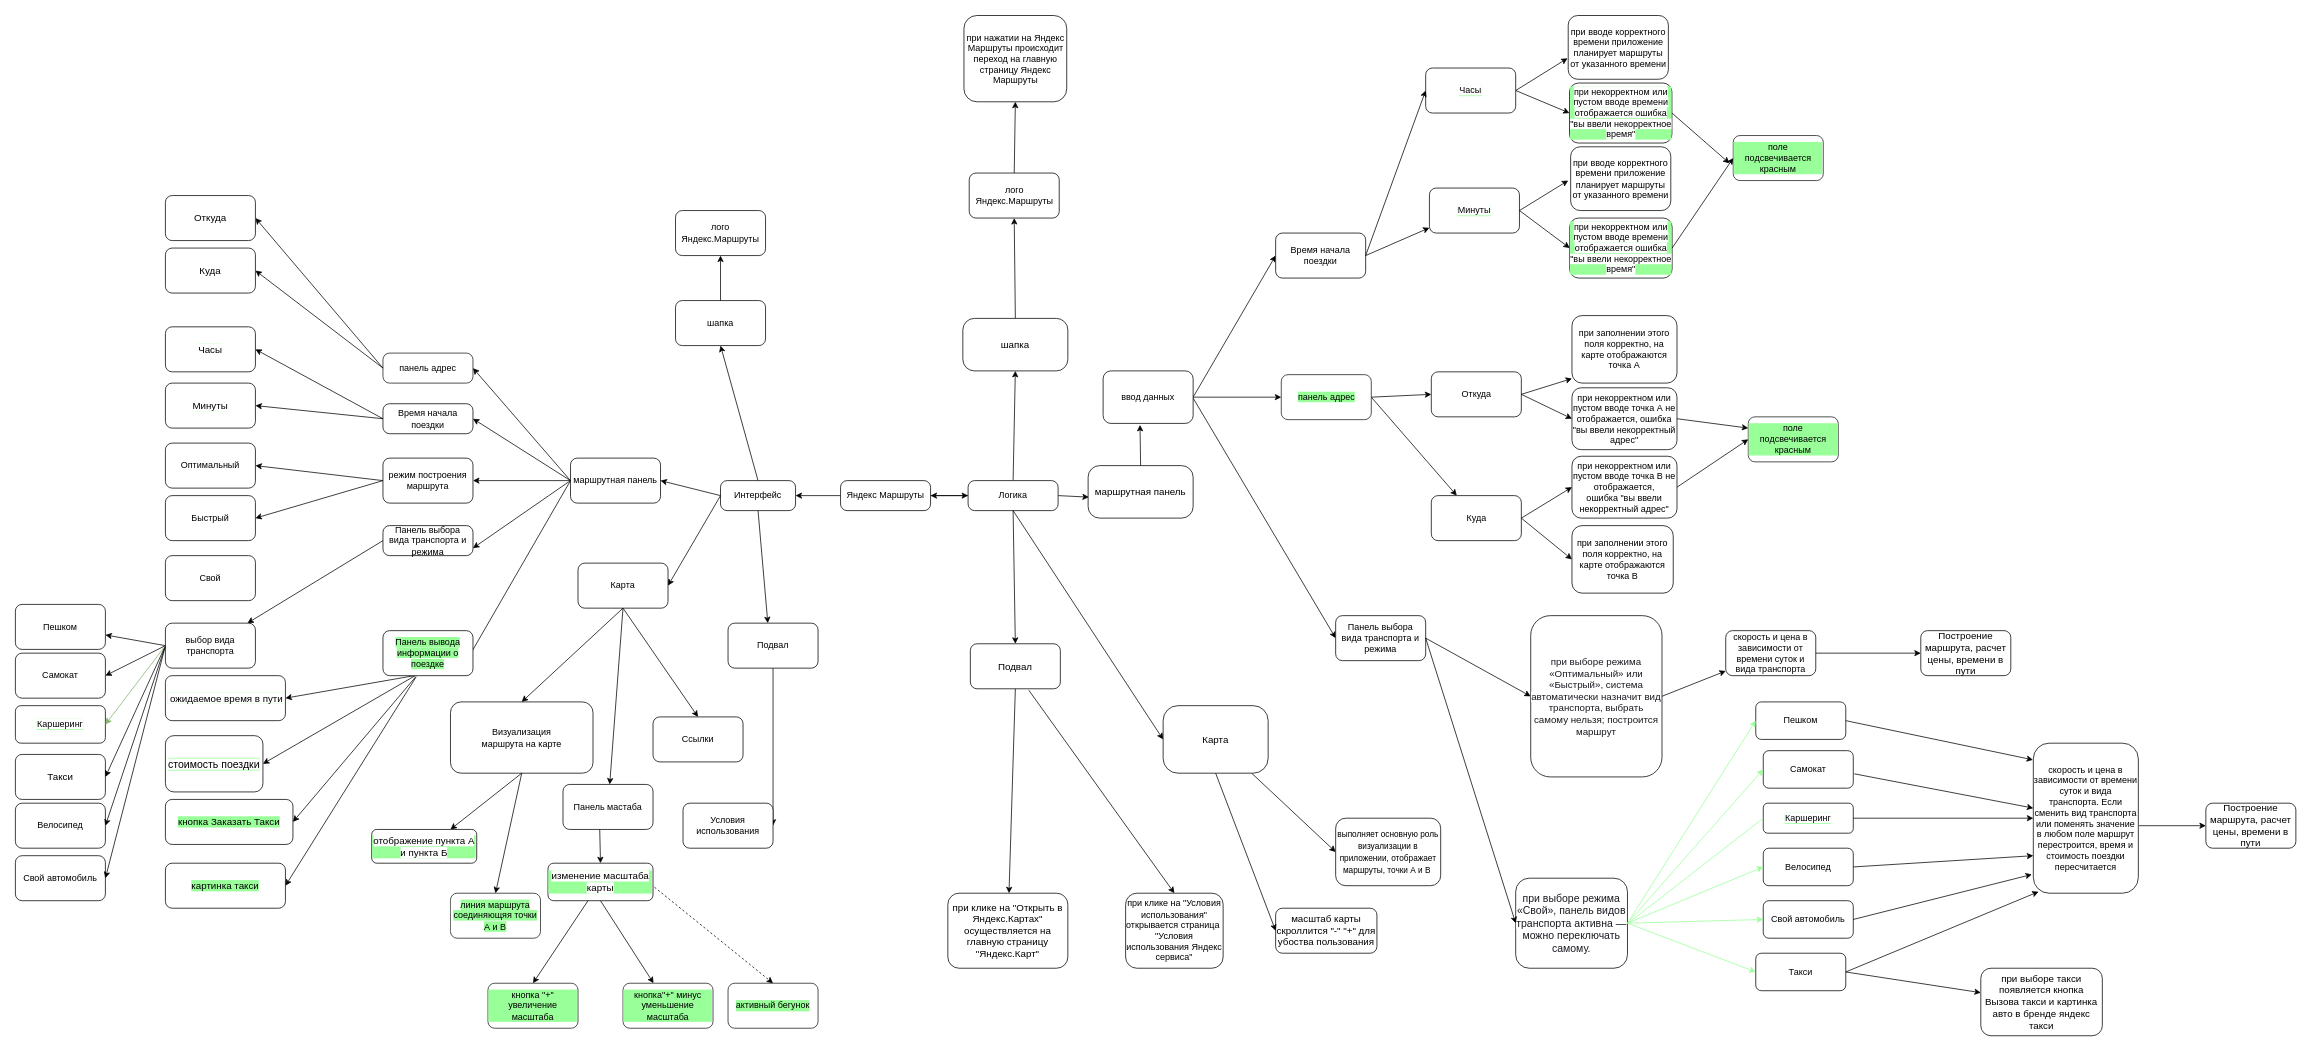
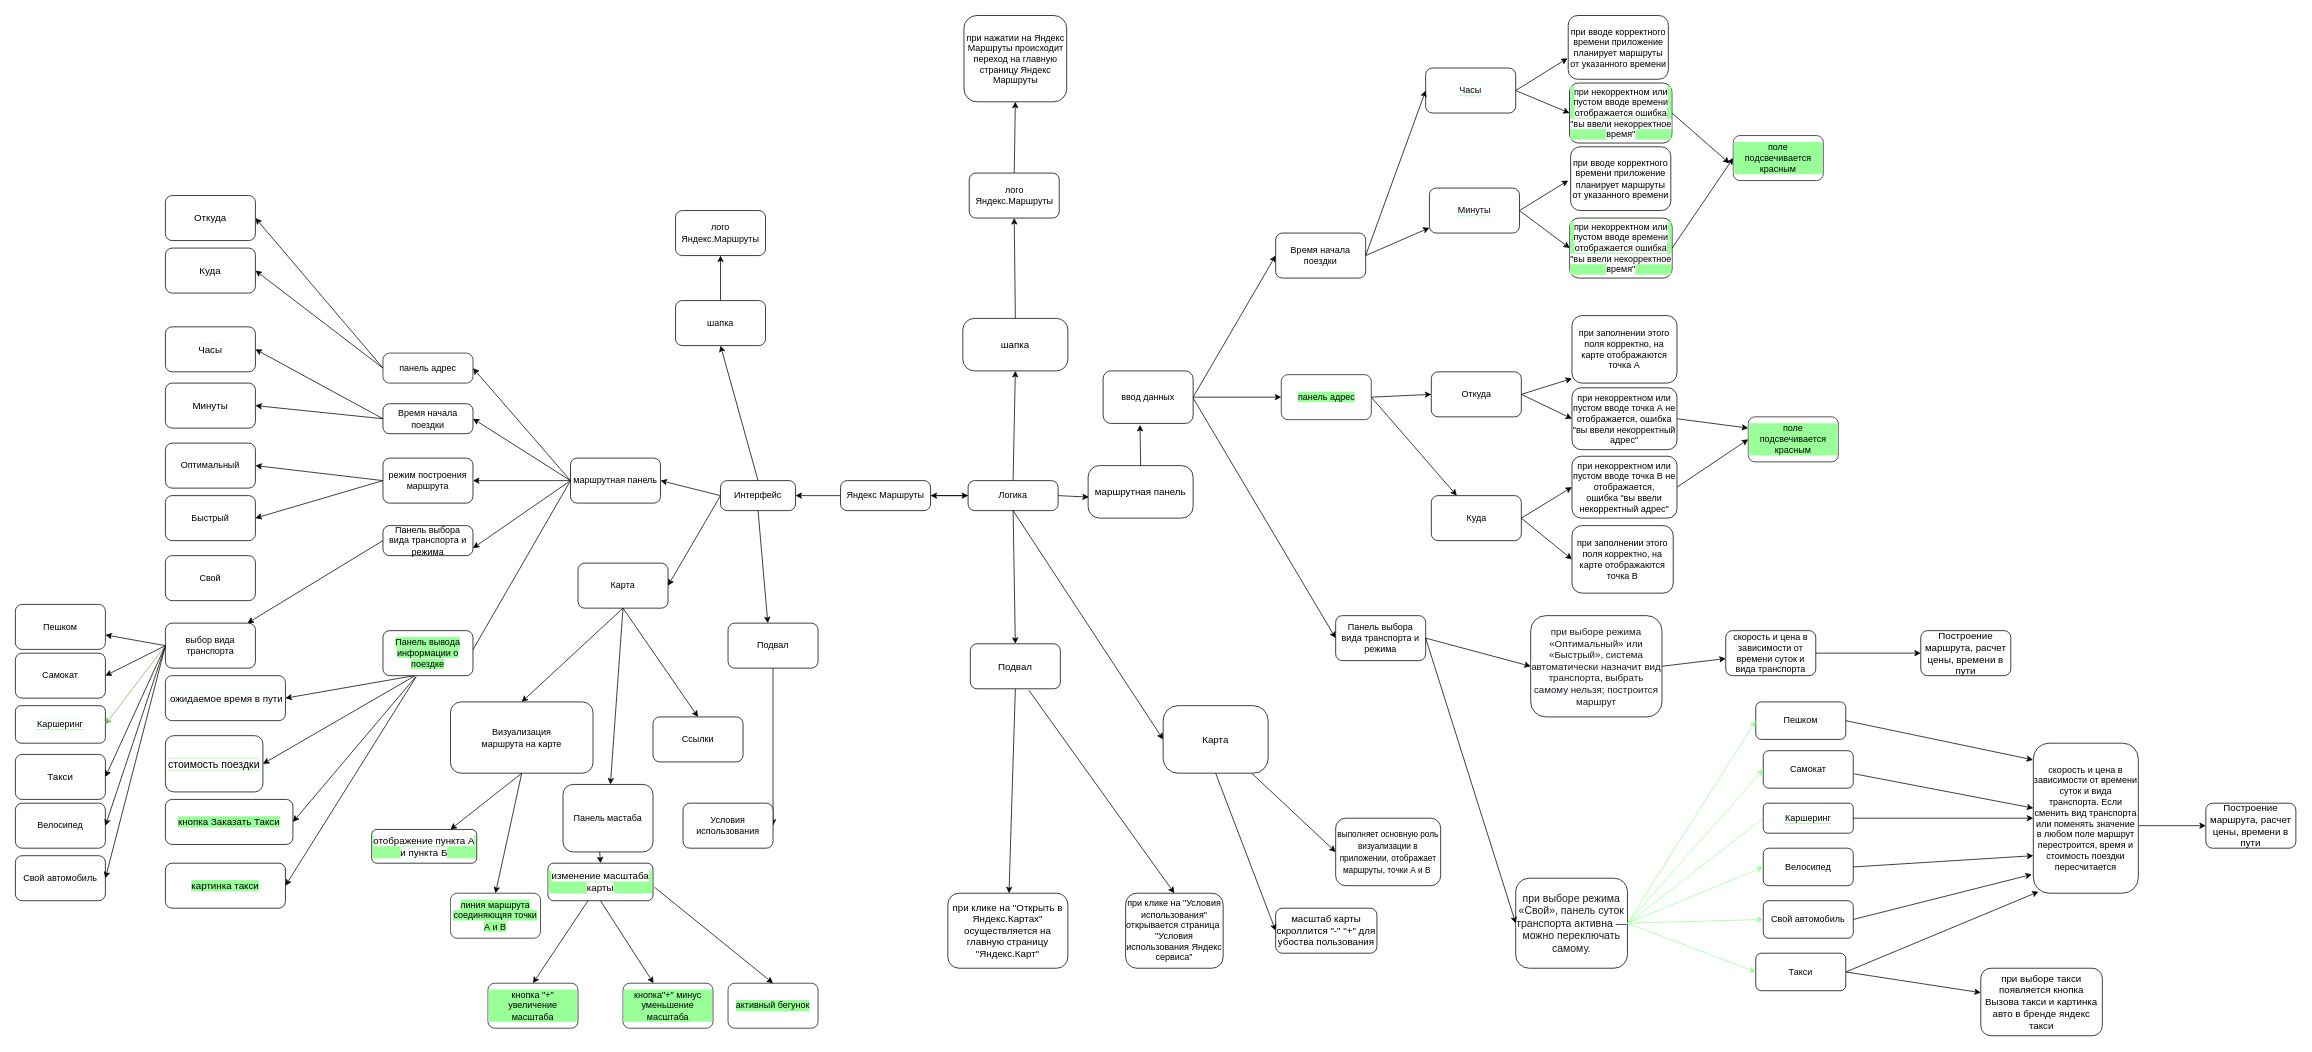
node "при выборе режима «Оптимальный» или «Быстрый», система автоматически назначит вид транспорта, выбрать самому нельзя; построится маршрут": size 131x161 -> 131x101
node "Панель мастаба": size 90x45 -> 90x68
node "при выборе режима «Свой», панель видов транспорта активна — можно переключать самому.": label "при выборе режима «Свой», панель видов транспорта активна — можно переключать самому." -> "при выборе режима «Свой», панель суток транспорта активна — можно переключать самому."
edge "изменение масштаба карты" -> "активный бегунок": style dashed -> solid
